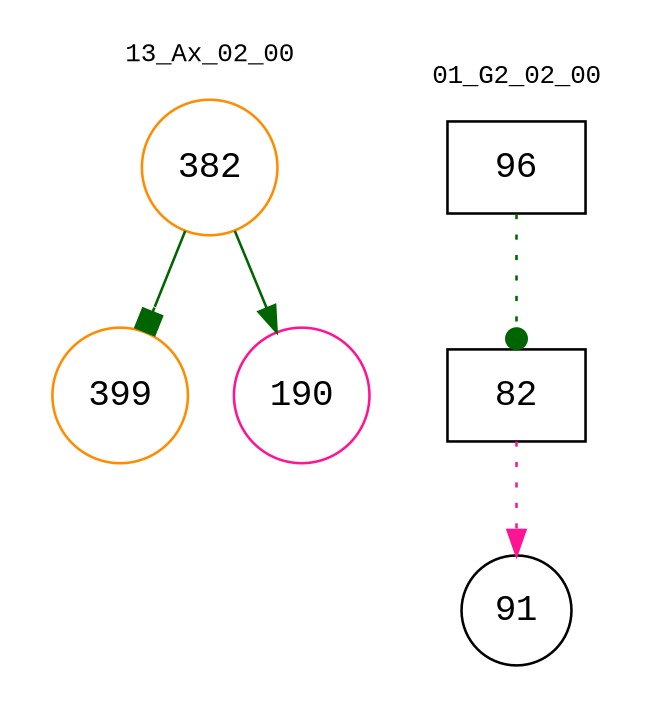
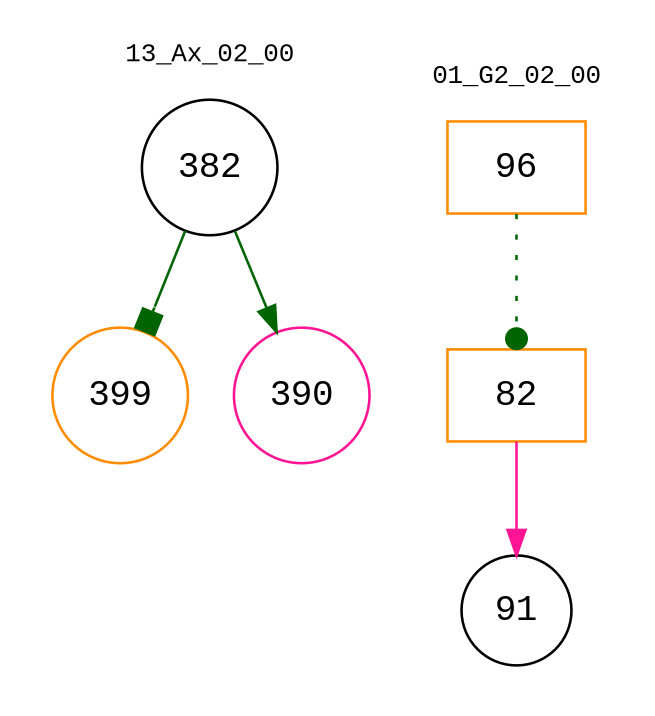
node "382": color darkorange -> black
node "96": color black -> darkorange
node "190": label "190" -> "390"
node "82": color black -> darkorange
edge "82" -> "91": style dotted -> solid
